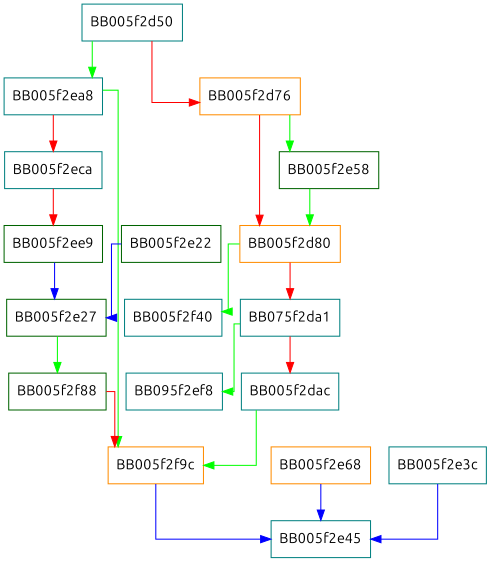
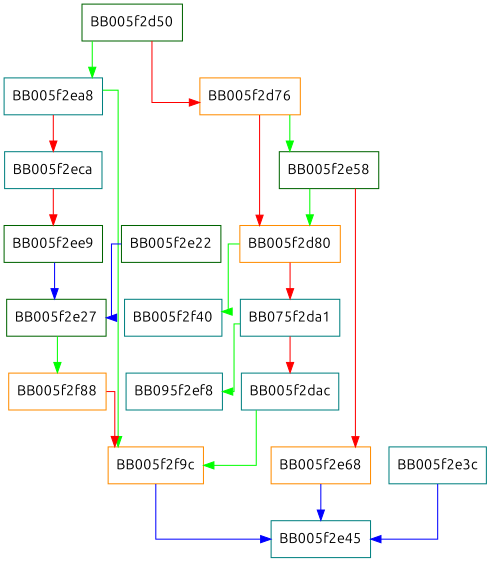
node "BB005f2d50": color teal -> darkgreen
edge "BB005f2e58" -> "BB005f2e68": added
node "BB005f2f88": color darkgreen -> darkorange
